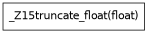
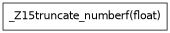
node "_Z15truncate_float(float)": label "_Z15truncate_float(float)" -> "_Z15truncate_numberf(float)"
